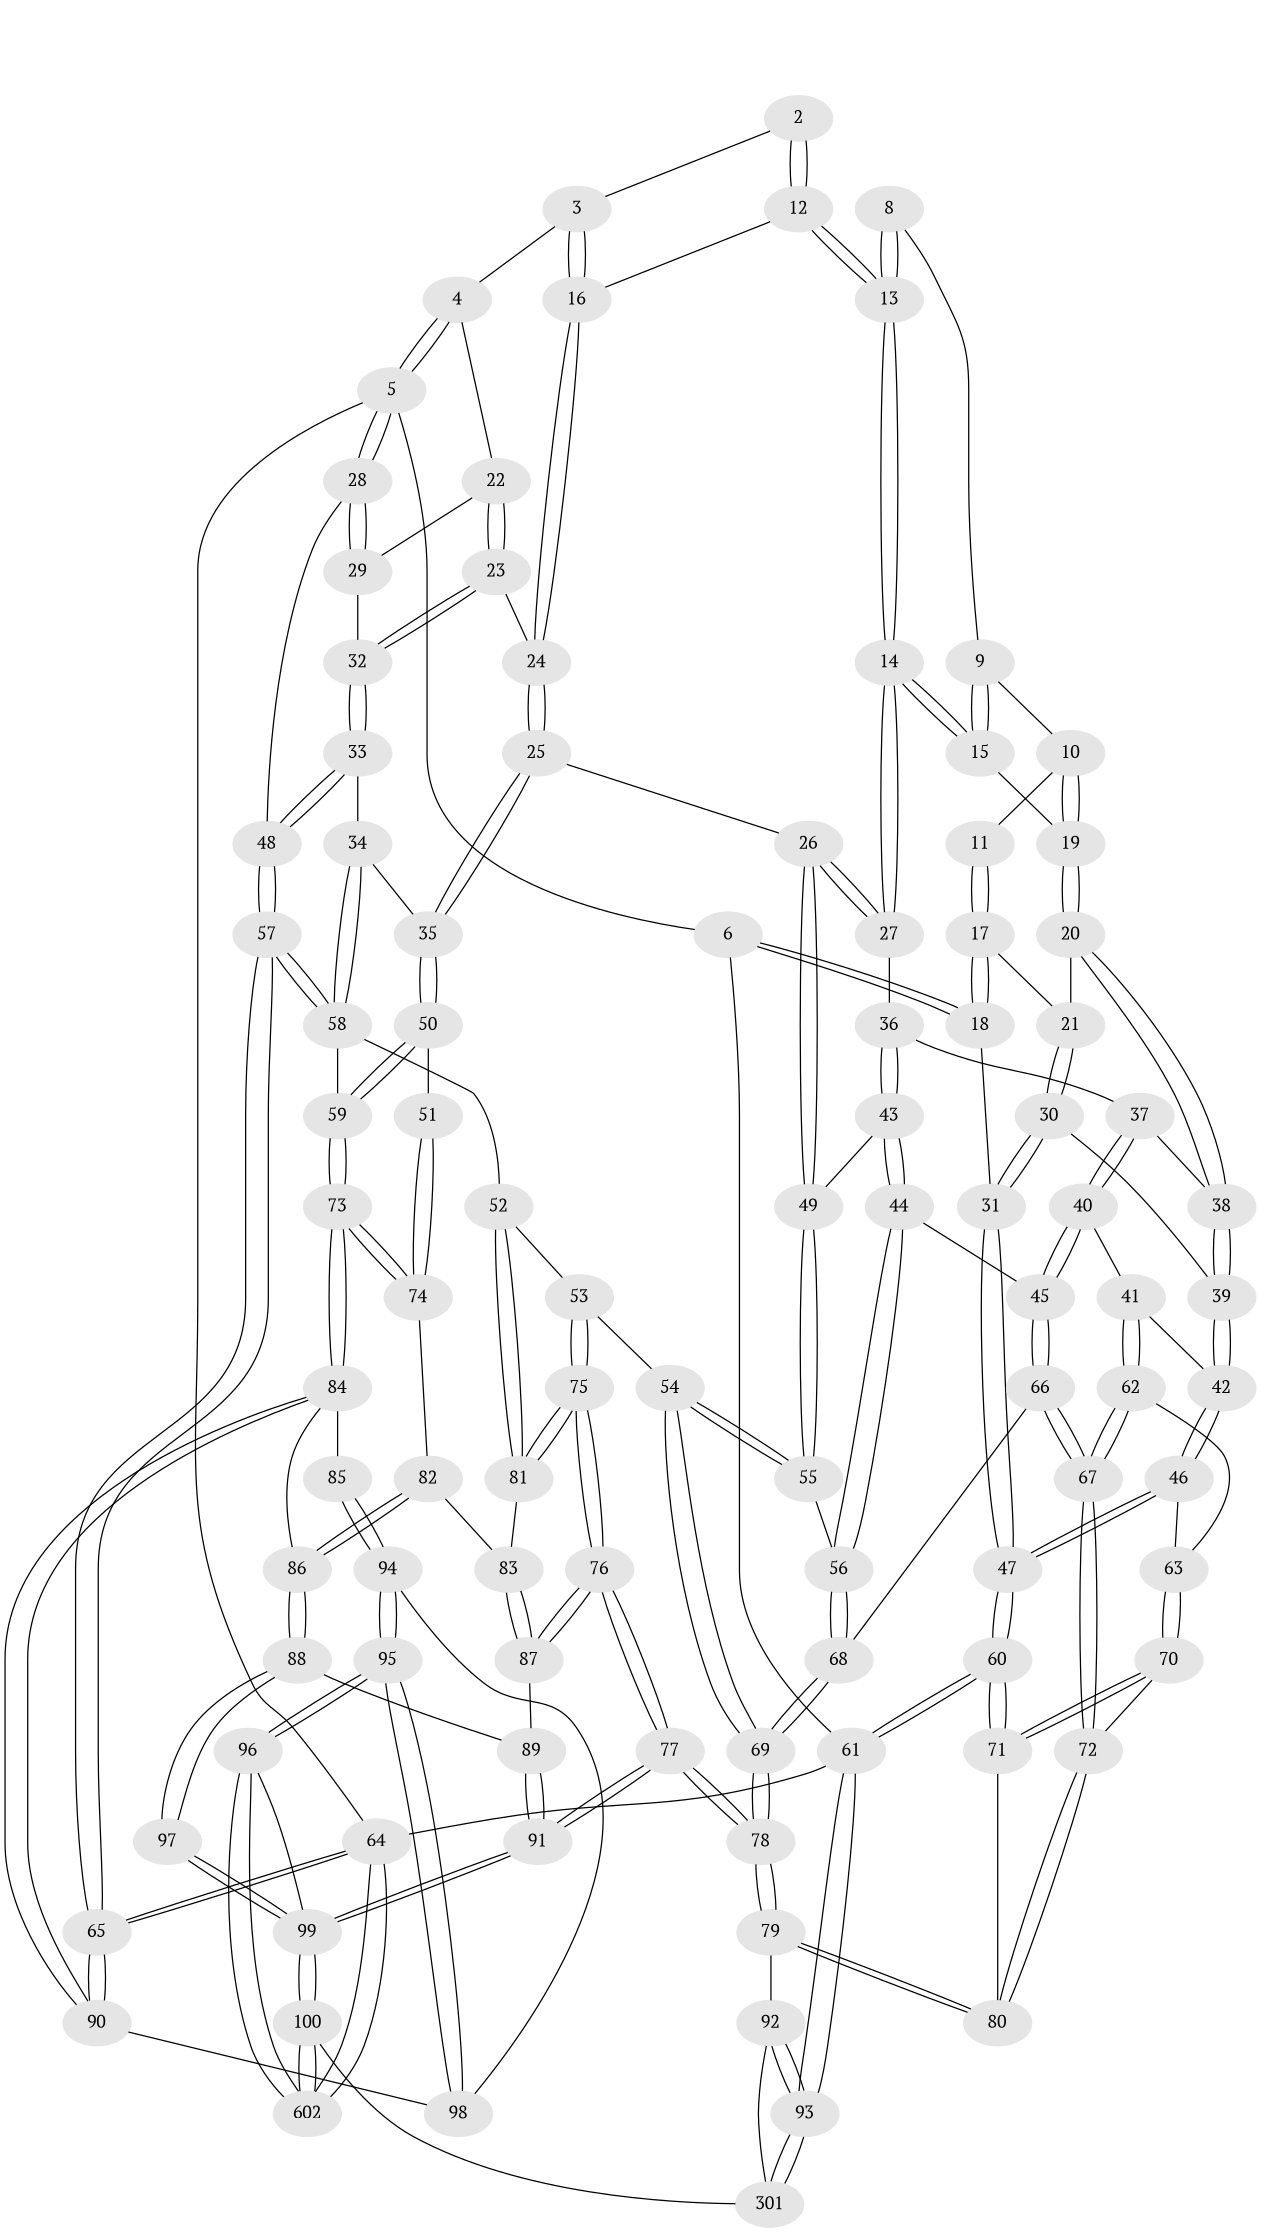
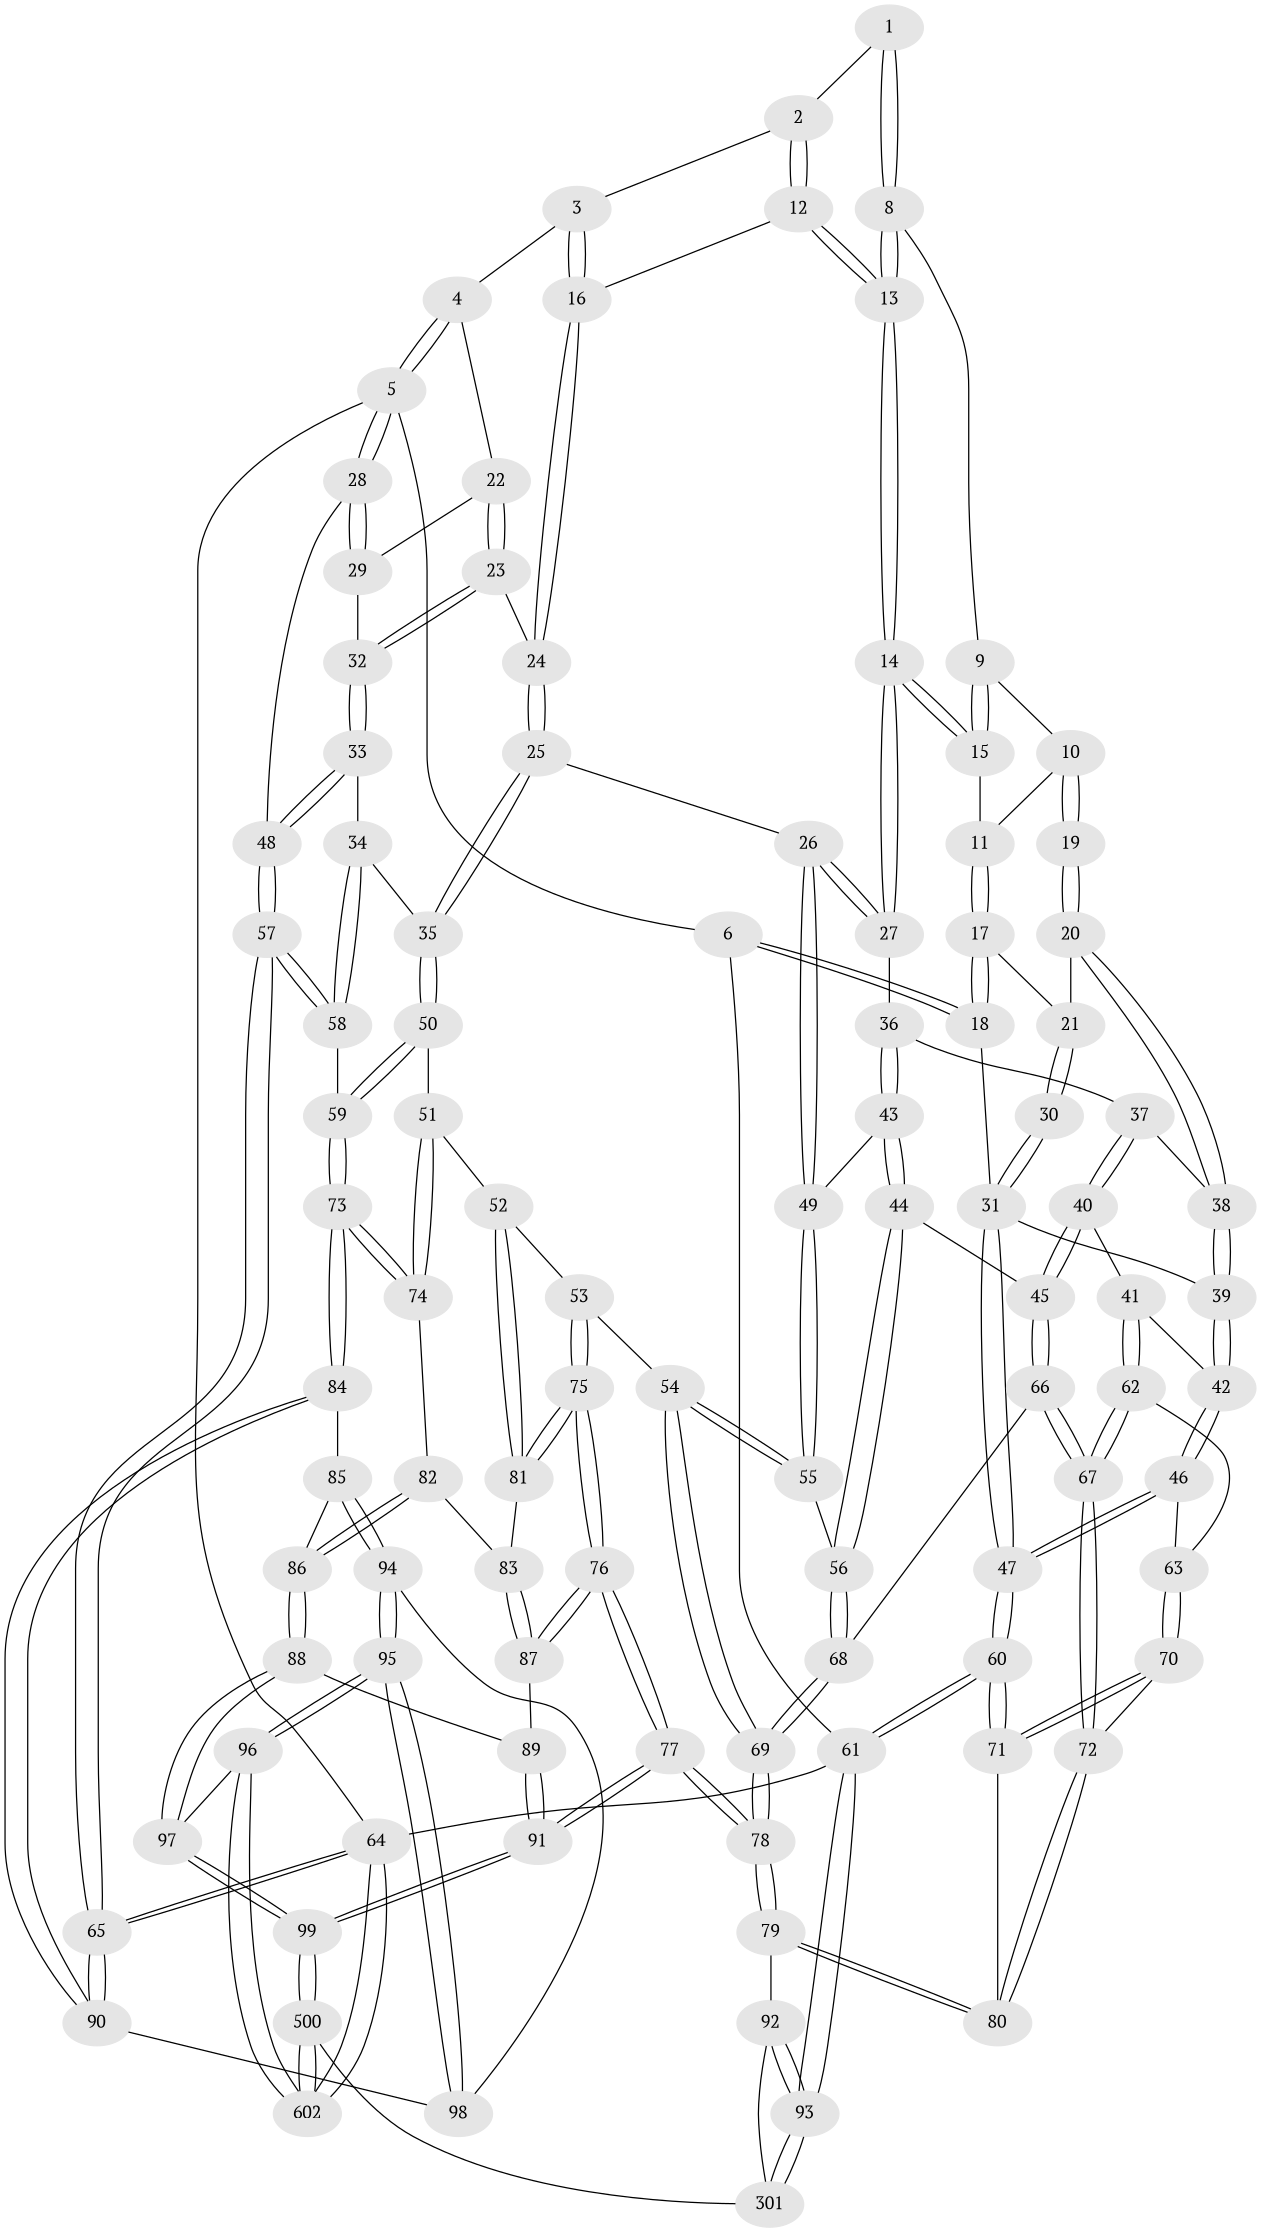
node "1": added
edge "15" -- "19": now "15" -- "11"
edge "58" -- "52": now "51" -- "52"
edge "30" -- "39": now "31" -- "39"
edge "84" -- "86": now "85" -- "86"
edge "96" -- "99": now "96" -- "97"
node "100": label "100" -> "500"
